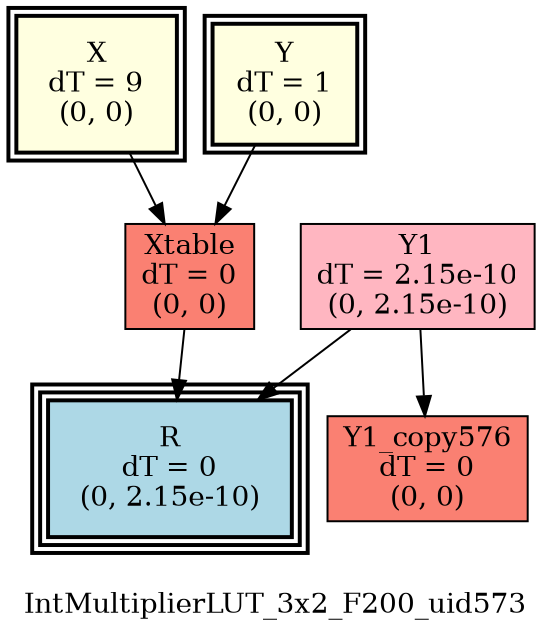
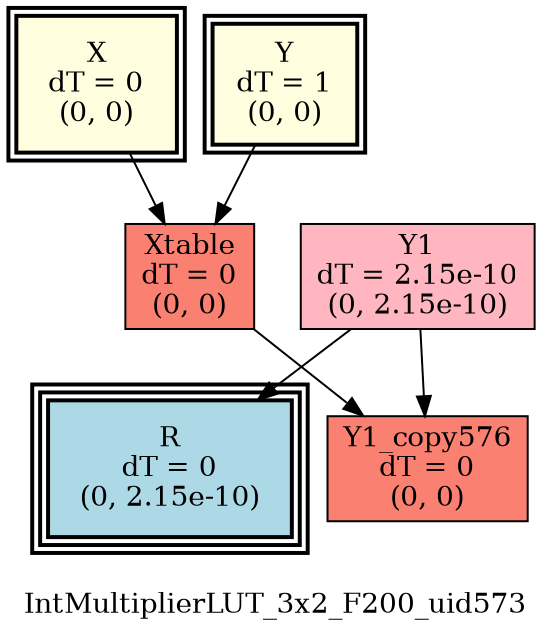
node "X dT = 9 (0, 0)": label "X dT = 9 (0, 0)" -> "X dT = 0 (0, 0)"
edge "Xtable dT = 0 (0, 0)" -> "R dT = 0 (0, 2.15e-10)": now "Xtable dT = 0 (0, 0)" -> "Y1_copy576 dT = 0 (0, 0)"
